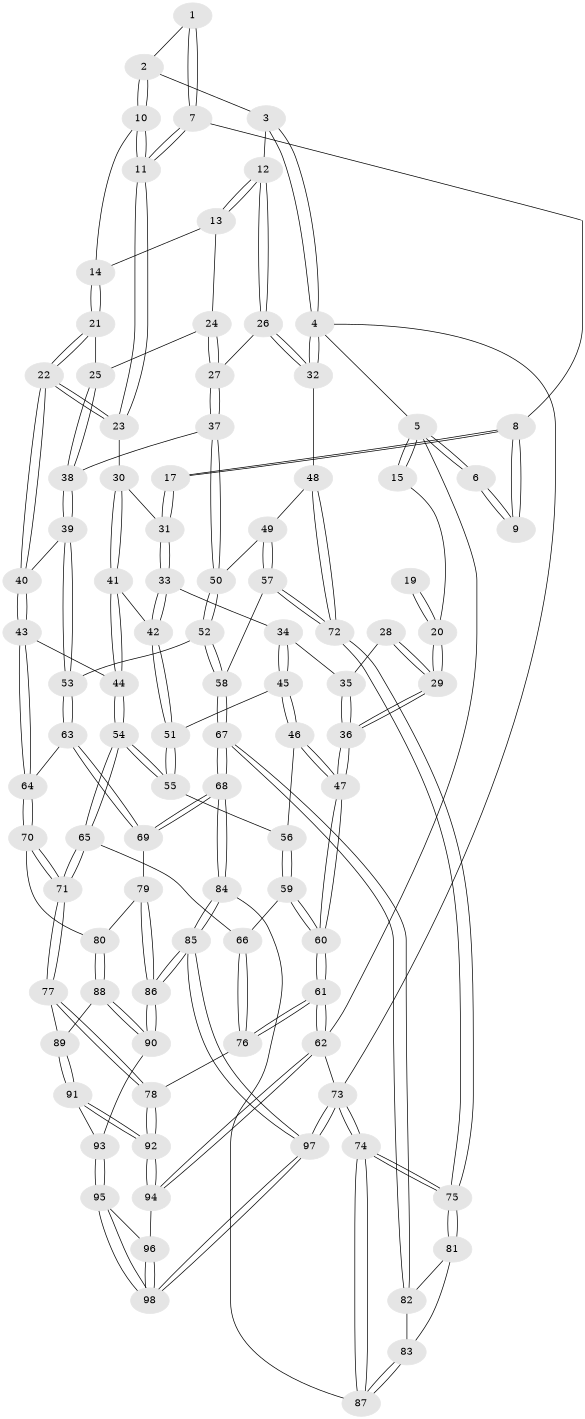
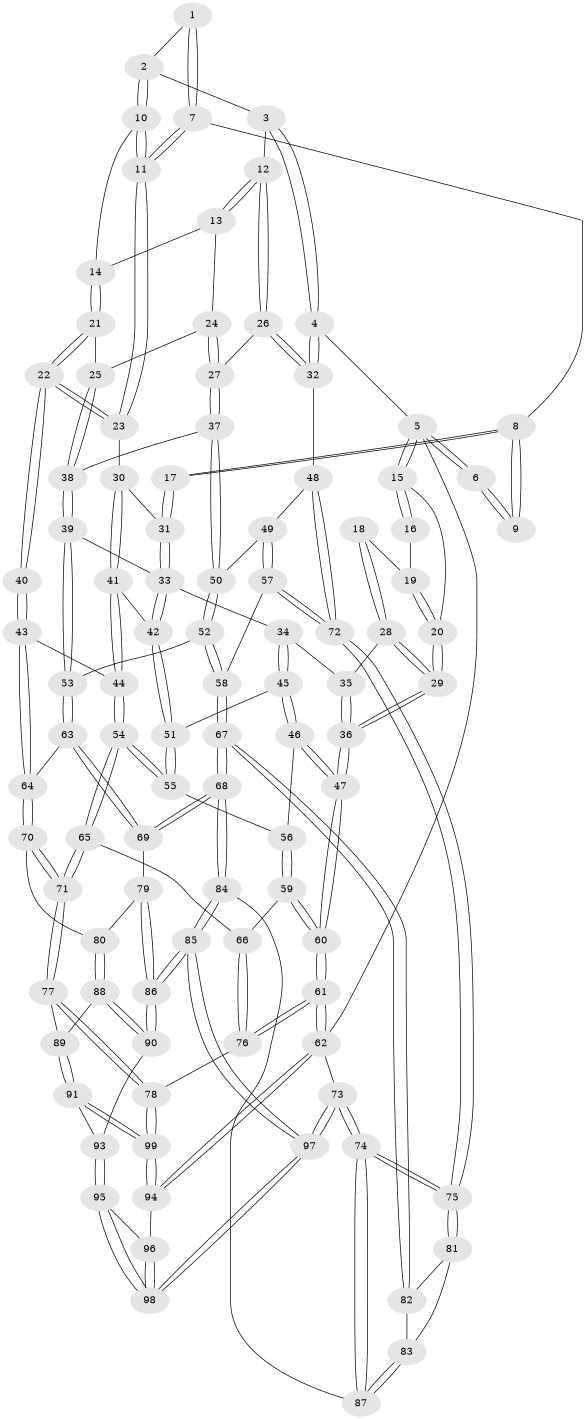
node "18": added
node "16": added
edge "39" -- "40": now "39" -- "33"
edge "4" -- "73": removed
node "92": label "92" -> "99"
